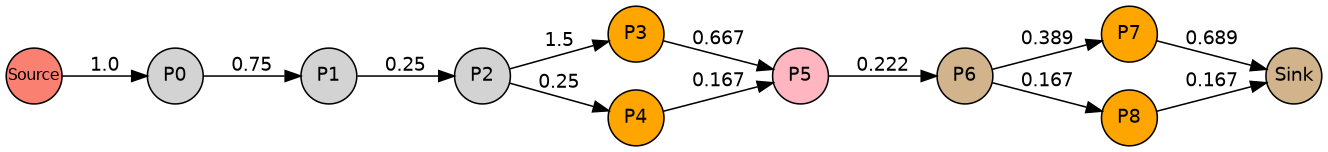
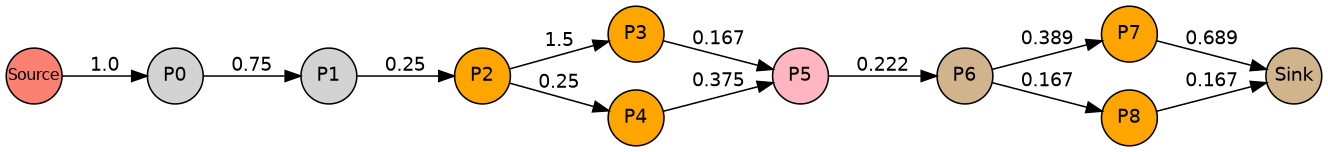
edge "P3" -> "P5": label "0.667" -> "0.167"
node "P2": fillcolor lightgrey -> orange
edge "P4" -> "P5": label "0.167" -> "0.375"
